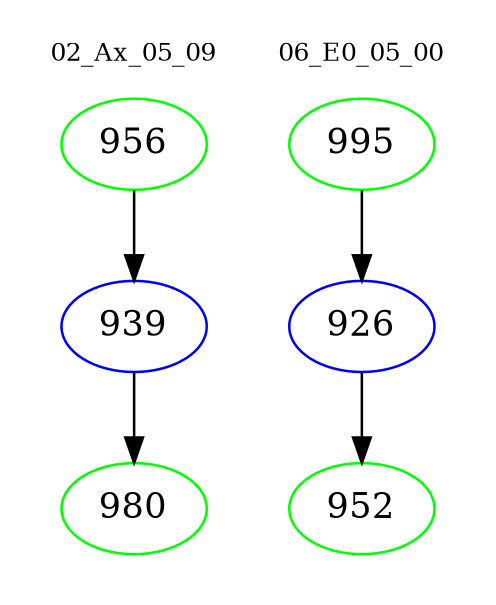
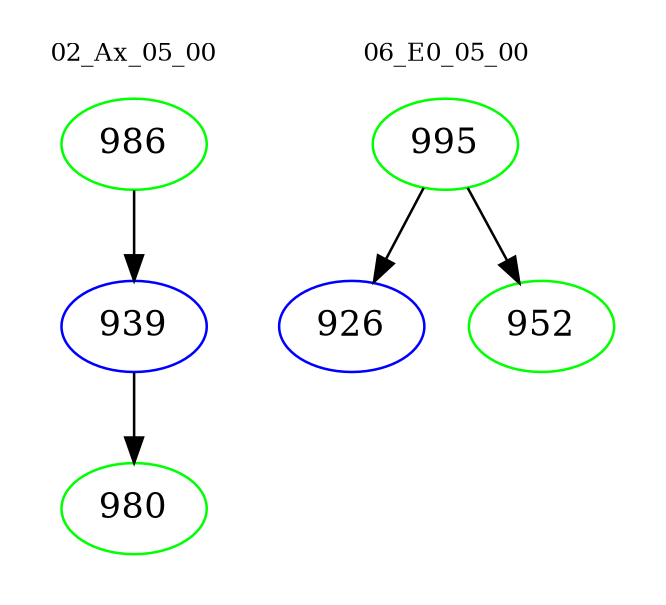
cluster "02_Ax_05_09": label "02_Ax_05_09" -> "02_Ax_05_00"
node "956": label "956" -> "986"
edge "926" -> "952": now "995" -> "952"
